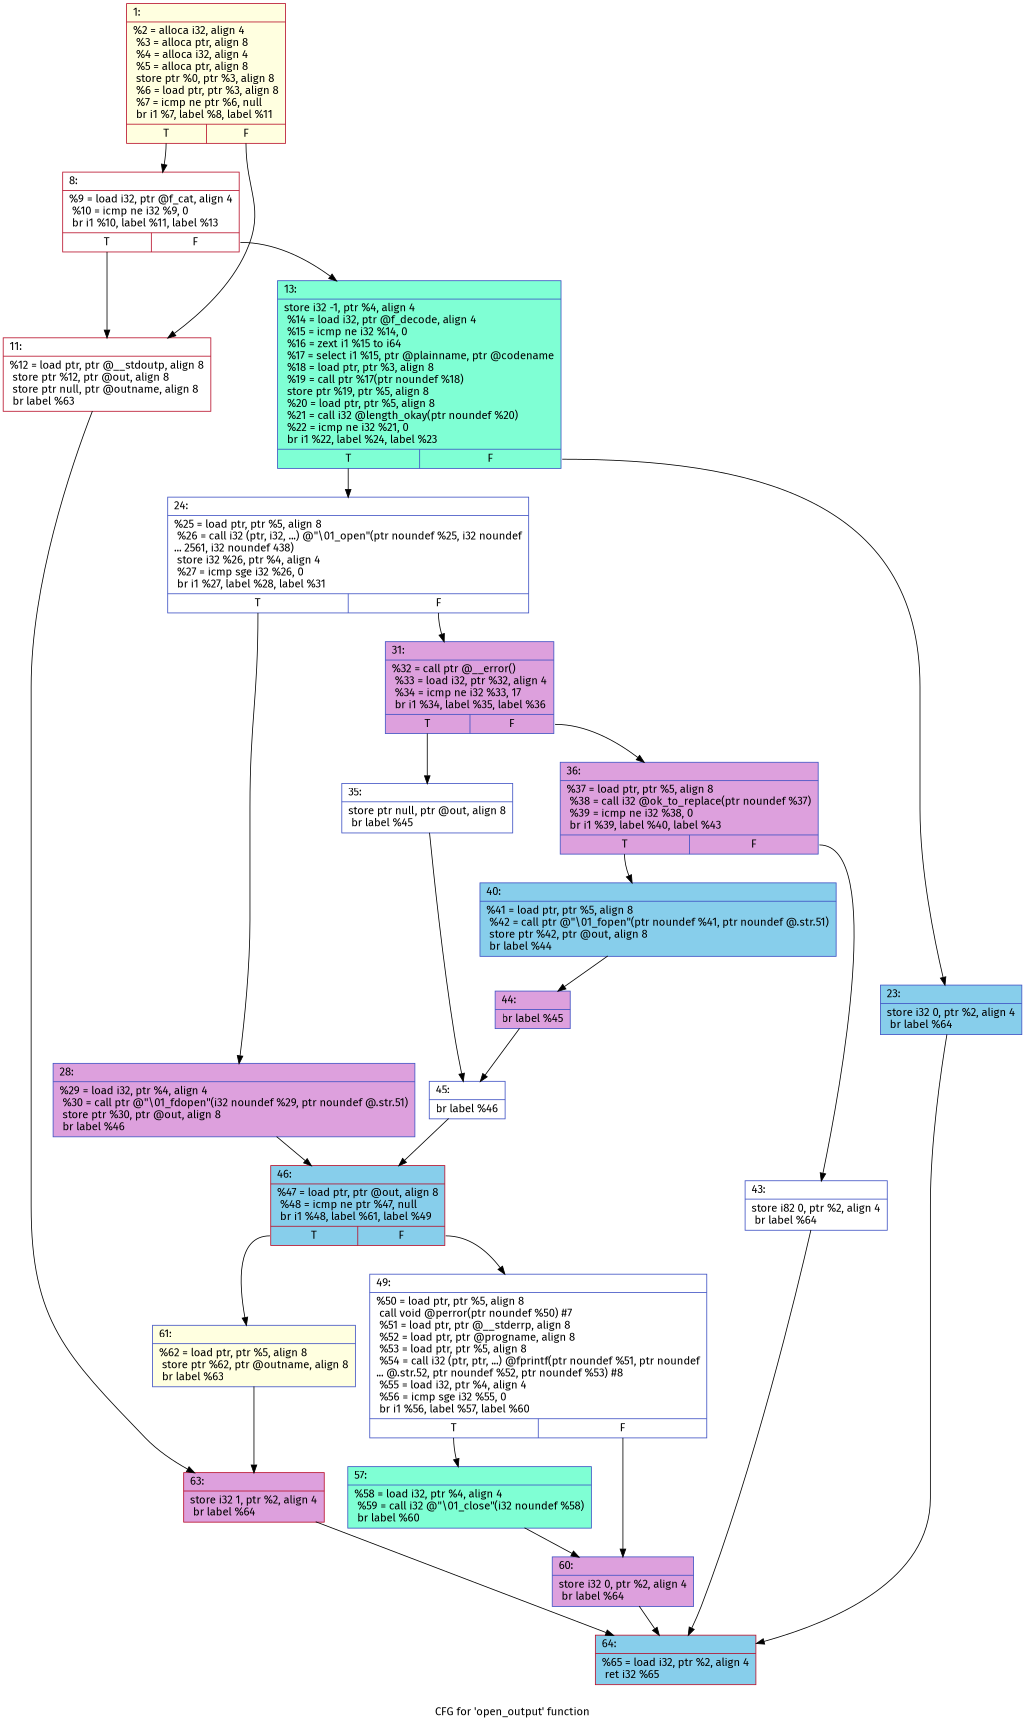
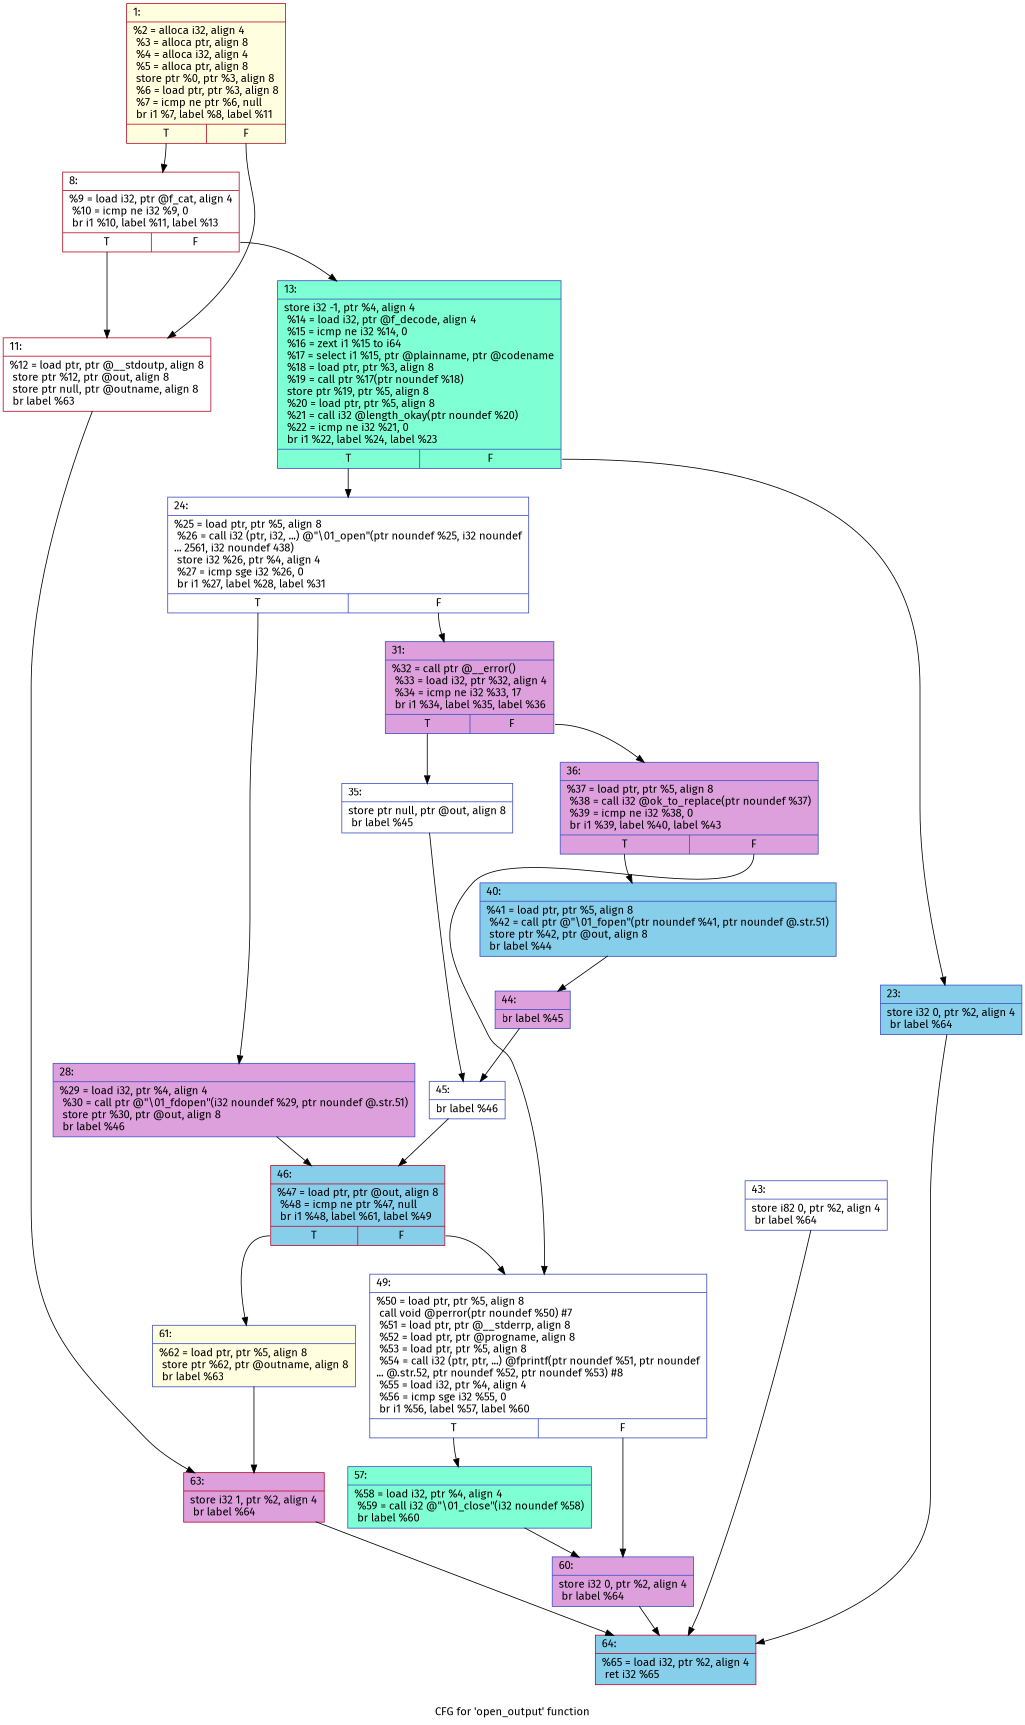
edge "36:" -> "43:": now "36:" -> "49:"
